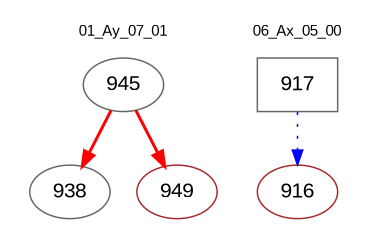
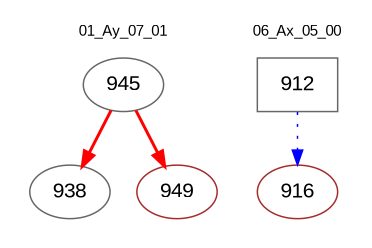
node "917": label "917" -> "912"
